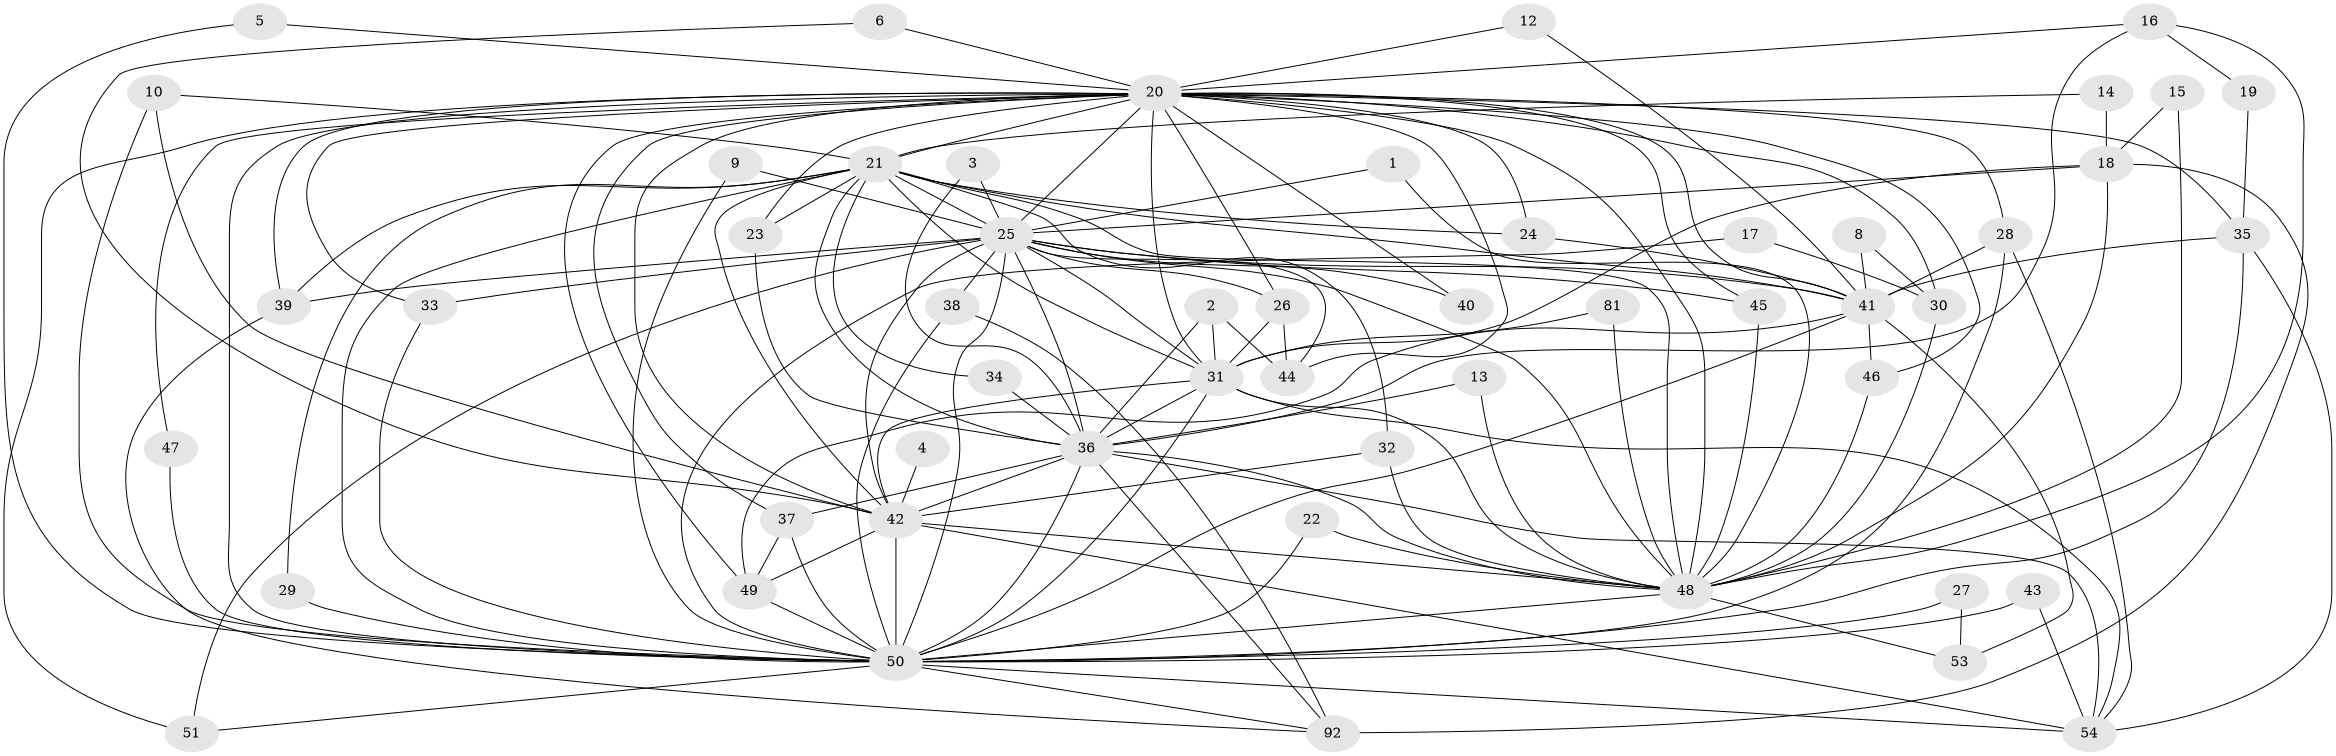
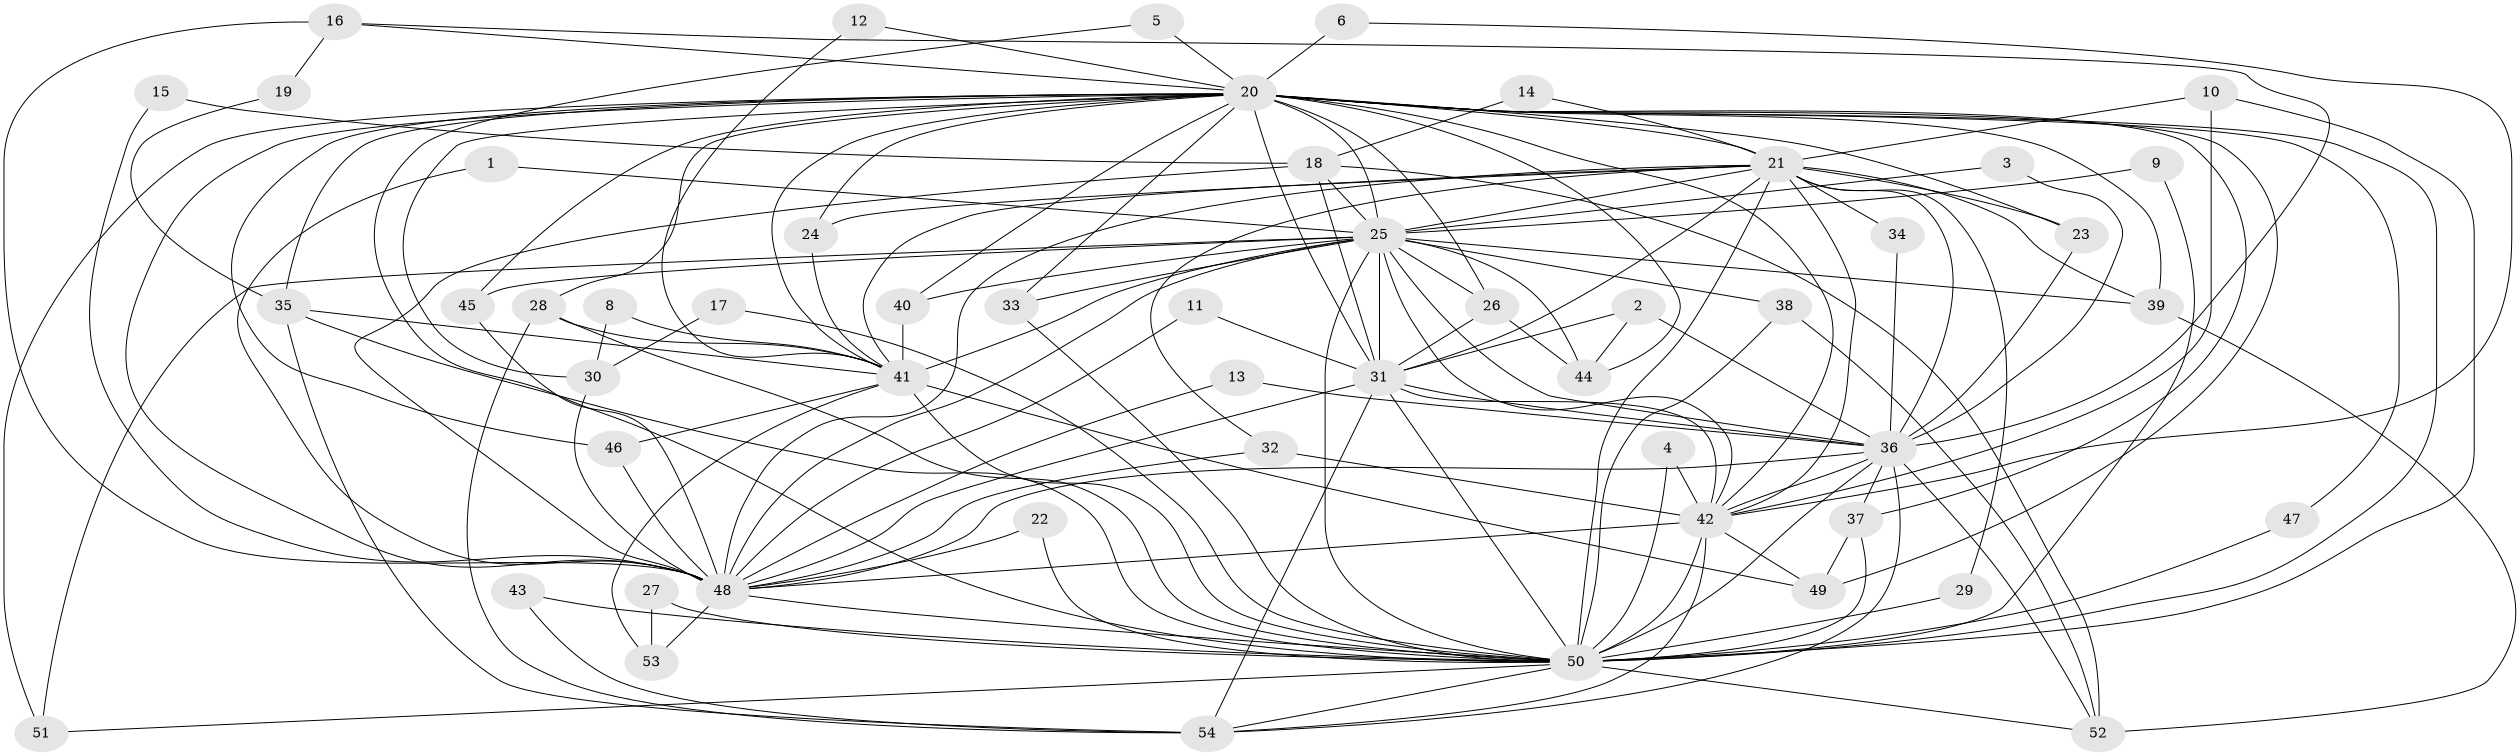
node "81": label "81" -> "11"
edge "40" -- "41": added
edge "49" -- "50": now "4" -- "50"
node "92": label "92" -> "52"
